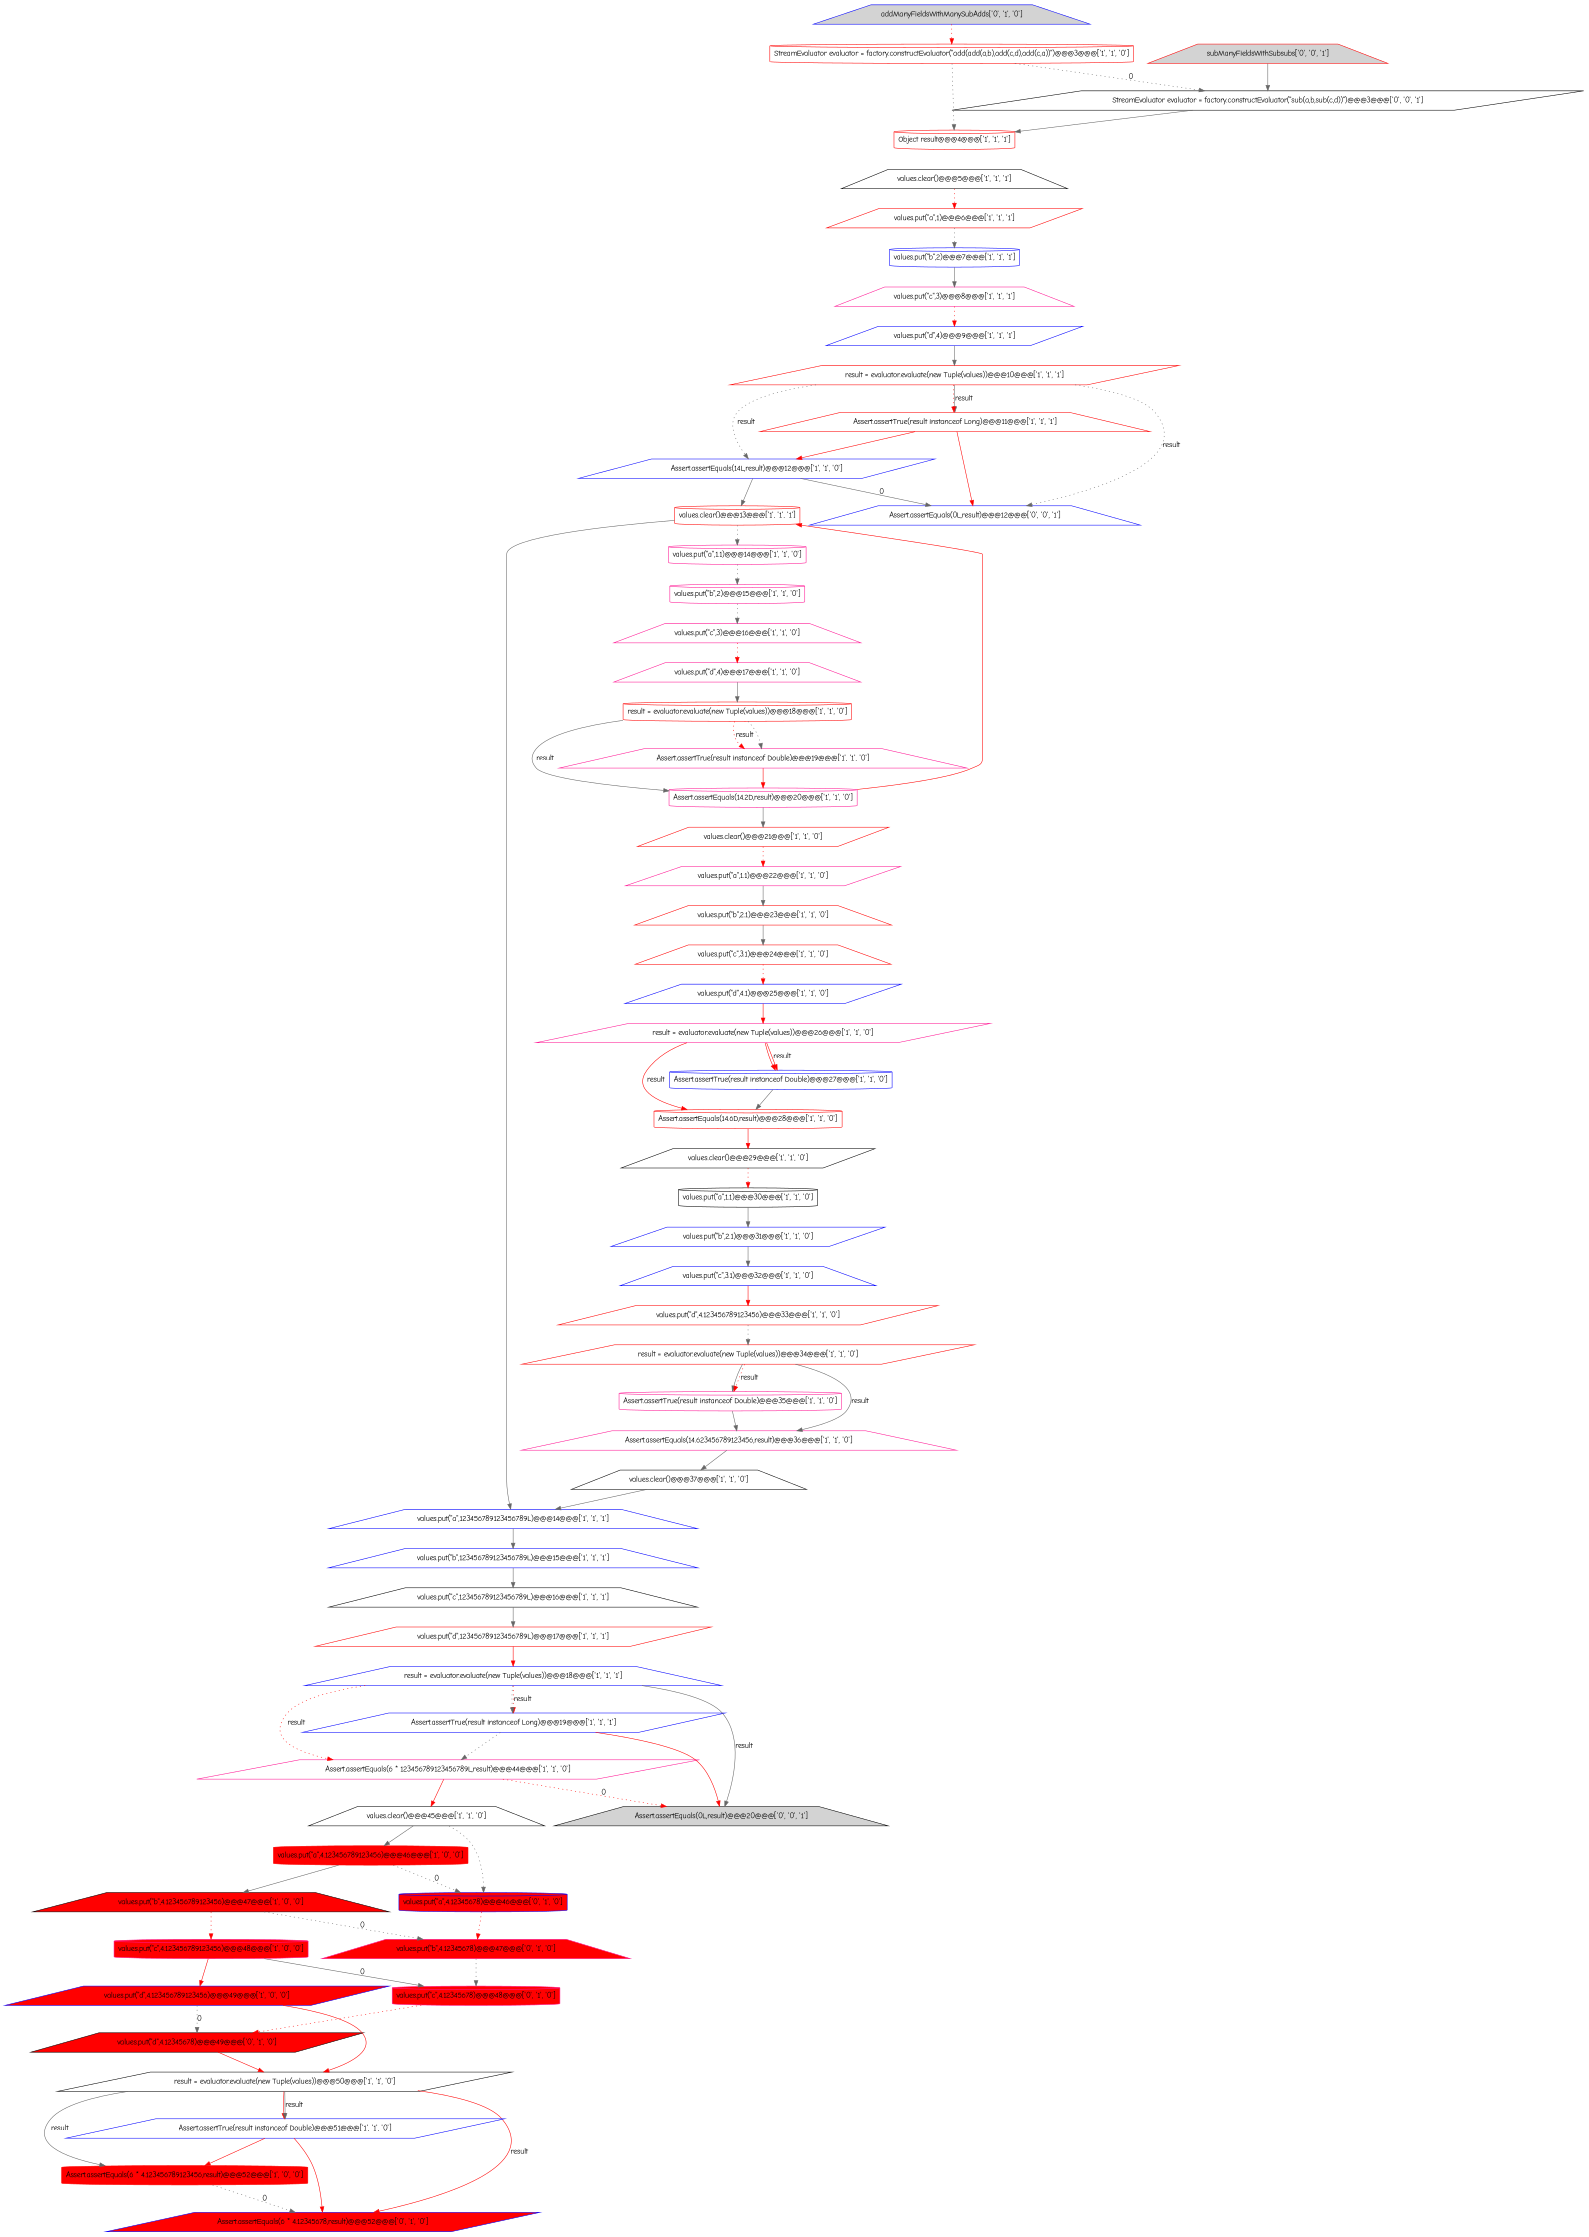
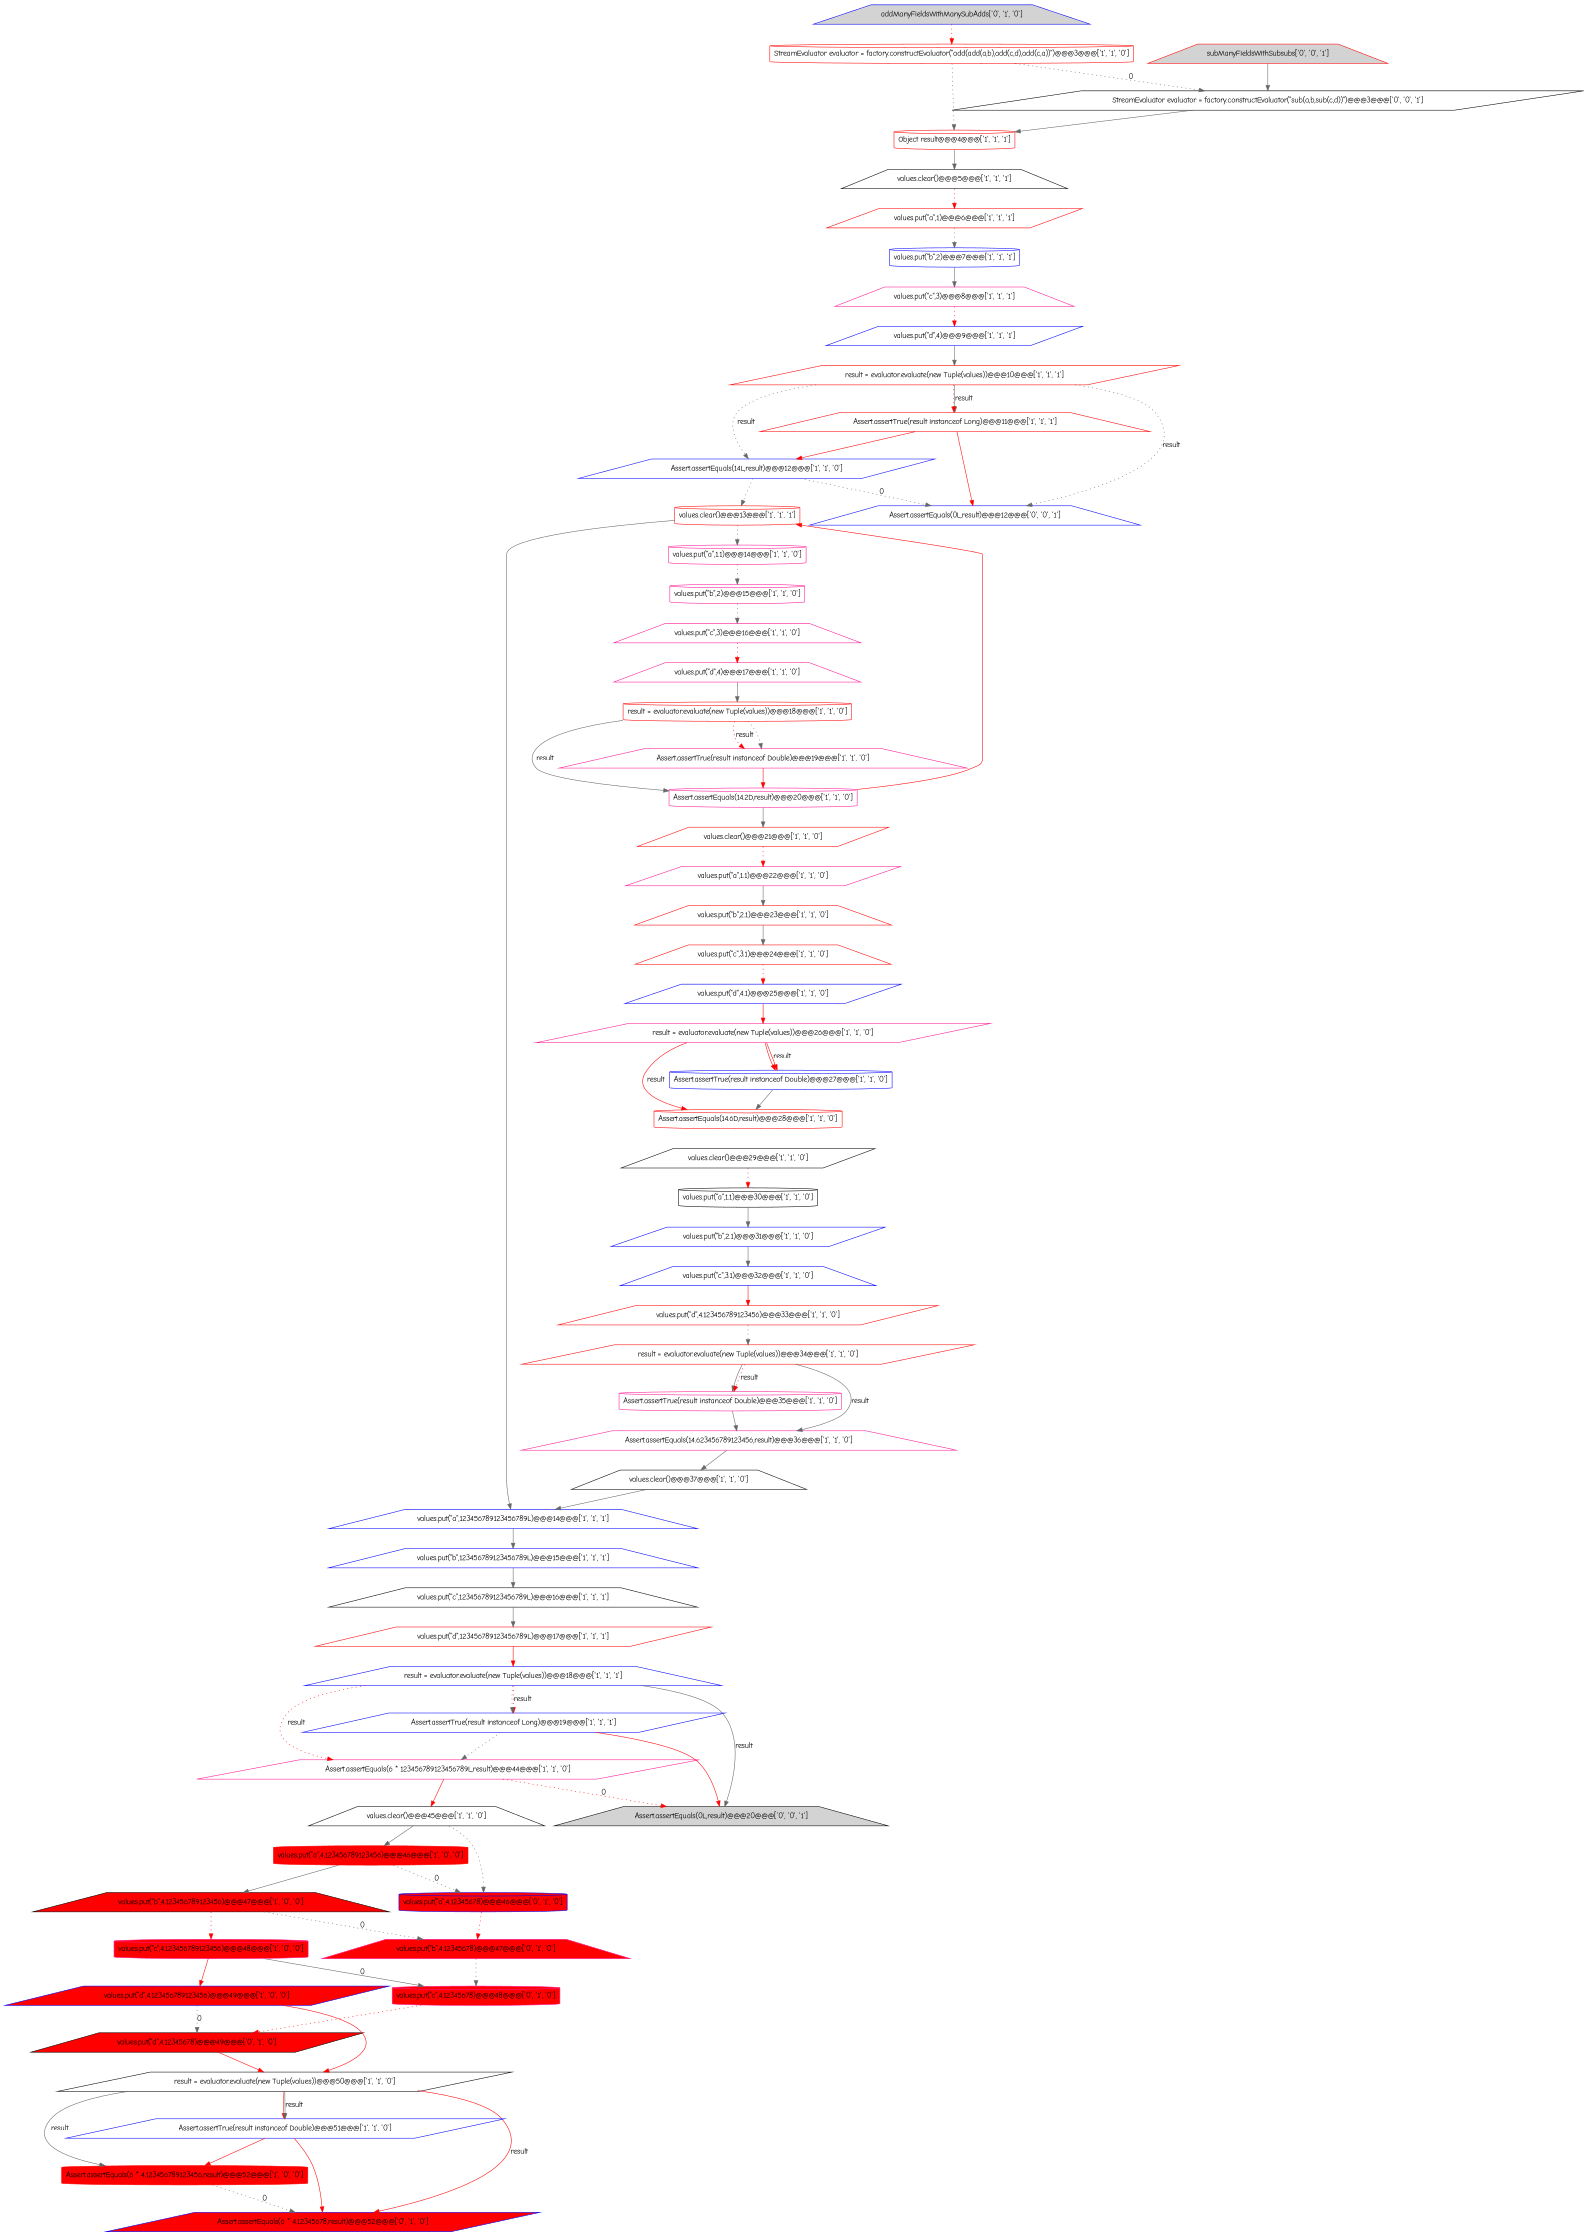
edge "Object result@@@4@@@['1', '1', '1']" -> "values.clear()@@@5@@@['1', '1', '1']": added
edge "Assert.assertEquals(14L,result)@@@12@@@['1', '1', '0']" -> "values.clear()@@@13@@@['1', '1', '1']": style solid -> dotted
edge "Assert.assertEquals(14L,result)@@@12@@@['1', '1', '0']" -> "Assert.assertEquals(0L,result)@@@12@@@['0', '0', '1']": style solid -> dotted
edge "Assert.assertEquals(14.6D,result)@@@28@@@['1', '1', '0']" -> "values.clear()@@@29@@@['1', '1', '0']": removed
